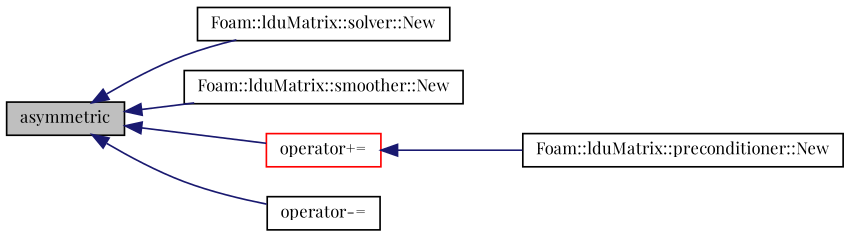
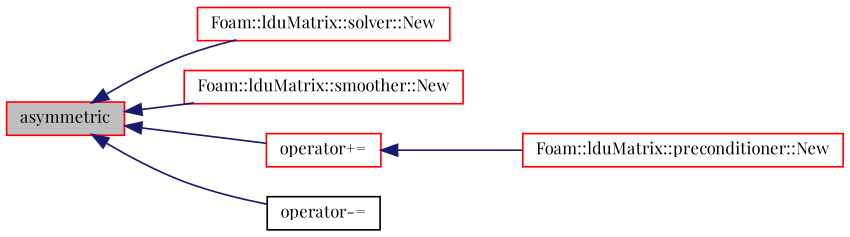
node "Foam::lduMatrix::solver::New": color black -> red
node "Foam::lduMatrix::smoother::New": color black -> red
node "asymmetric": color black -> red
node "Foam::lduMatrix::preconditioner::New": color black -> red
